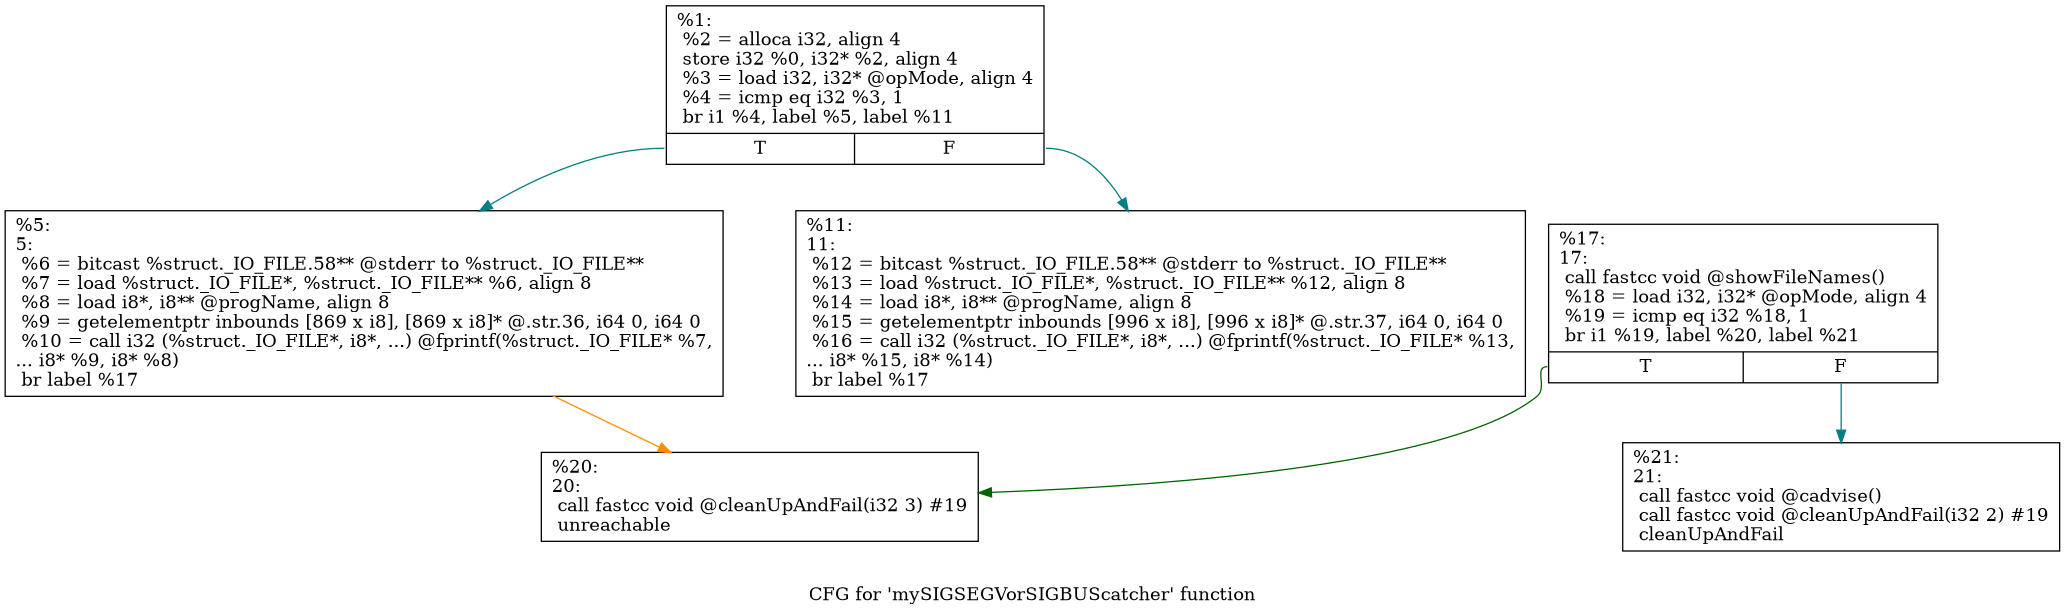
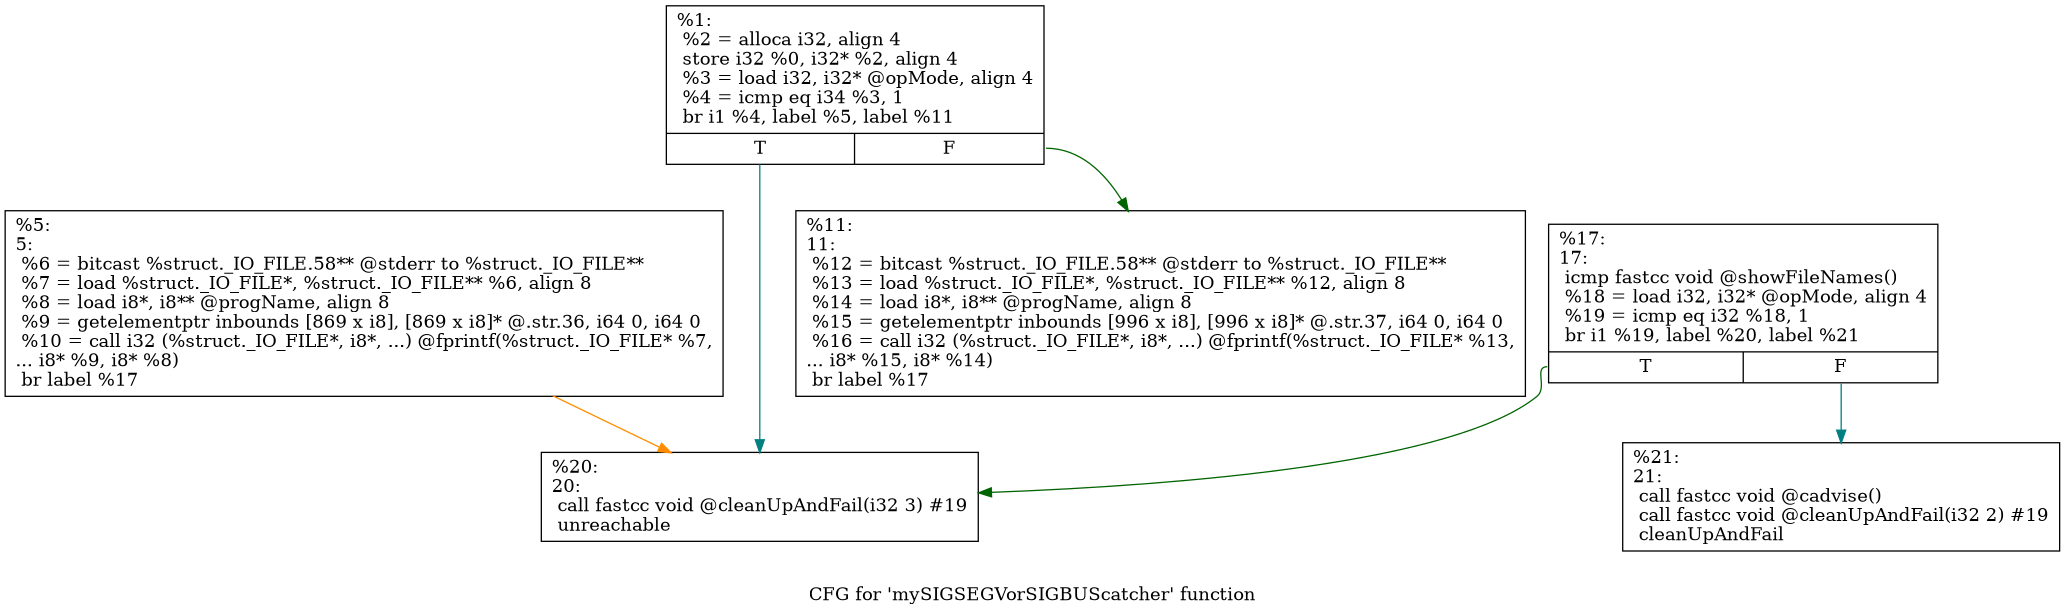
node "%1:": text "%4 = icmp eq i32 %3, 1" -> "%4 = icmp eq i34 %3, 1"
edge "%1:" -> "%11:": color teal -> darkgreen
edge "%1:" -> "%5:": now "%1:" -> "%20:"
node "%17:": text "call fastcc void @showFileNames()" -> "icmp fastcc void @showFileNames()"
